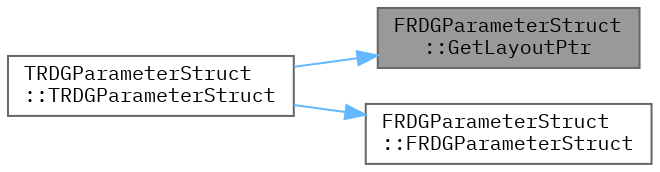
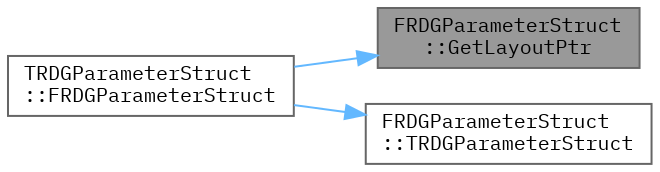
node "TRDGParameterStruct ::TRDGParameterStruct": label "TRDGParameterStruct ::TRDGParameterStruct" -> "TRDGParameterStruct ::FRDGParameterStruct"
node "FRDGParameterStruct ::FRDGParameterStruct": label "FRDGParameterStruct ::FRDGParameterStruct" -> "FRDGParameterStruct ::TRDGParameterStruct"
